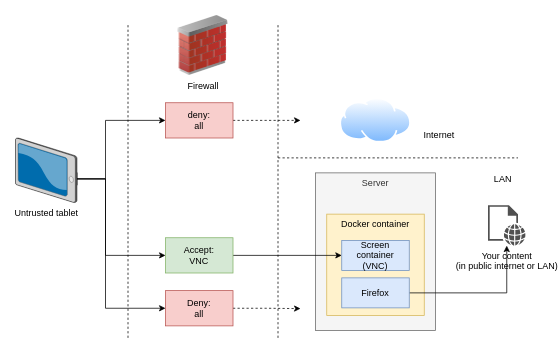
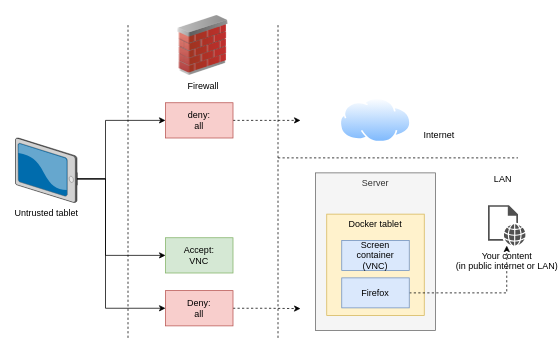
node "Docker container": label "Docker container" -> "Docker tablet"
edge "Accept: VNC" -> "Screen container (VNC)": removed
edge "Firefox" -> "Your content (in public internet or LAN)": style solid -> dashed
